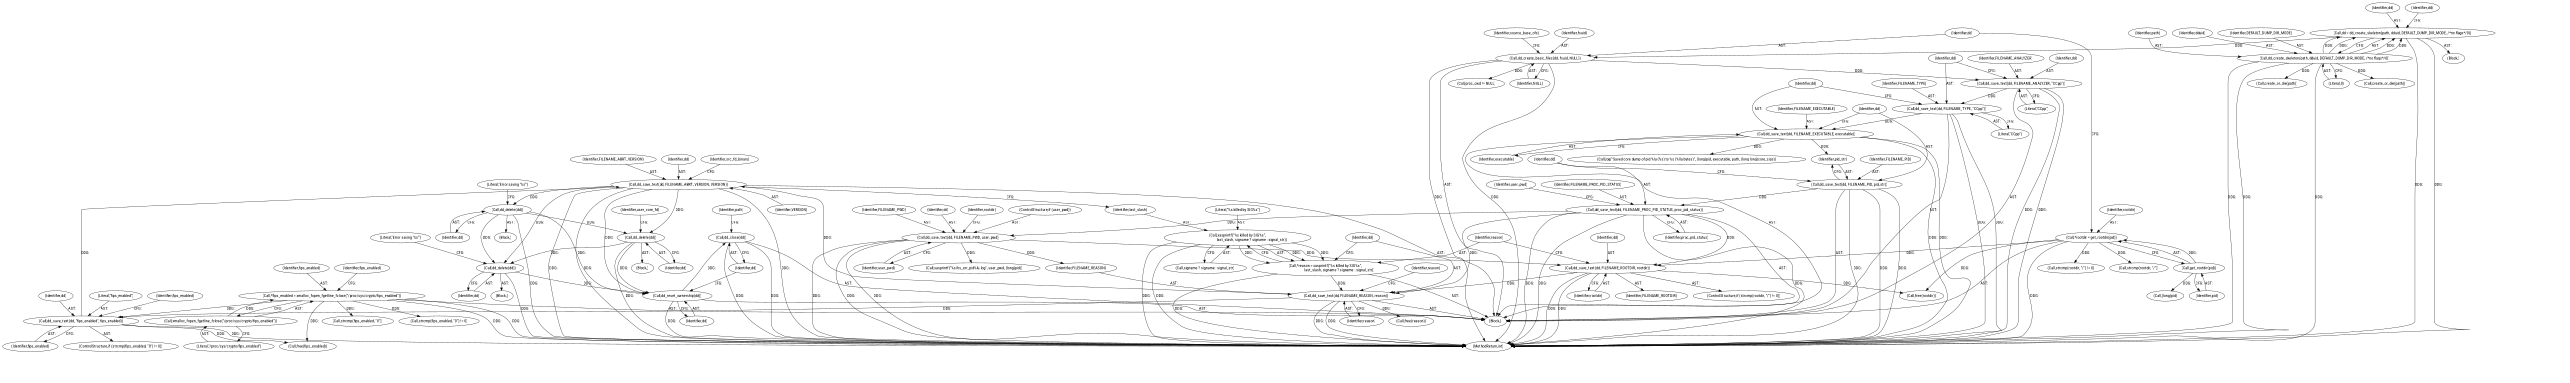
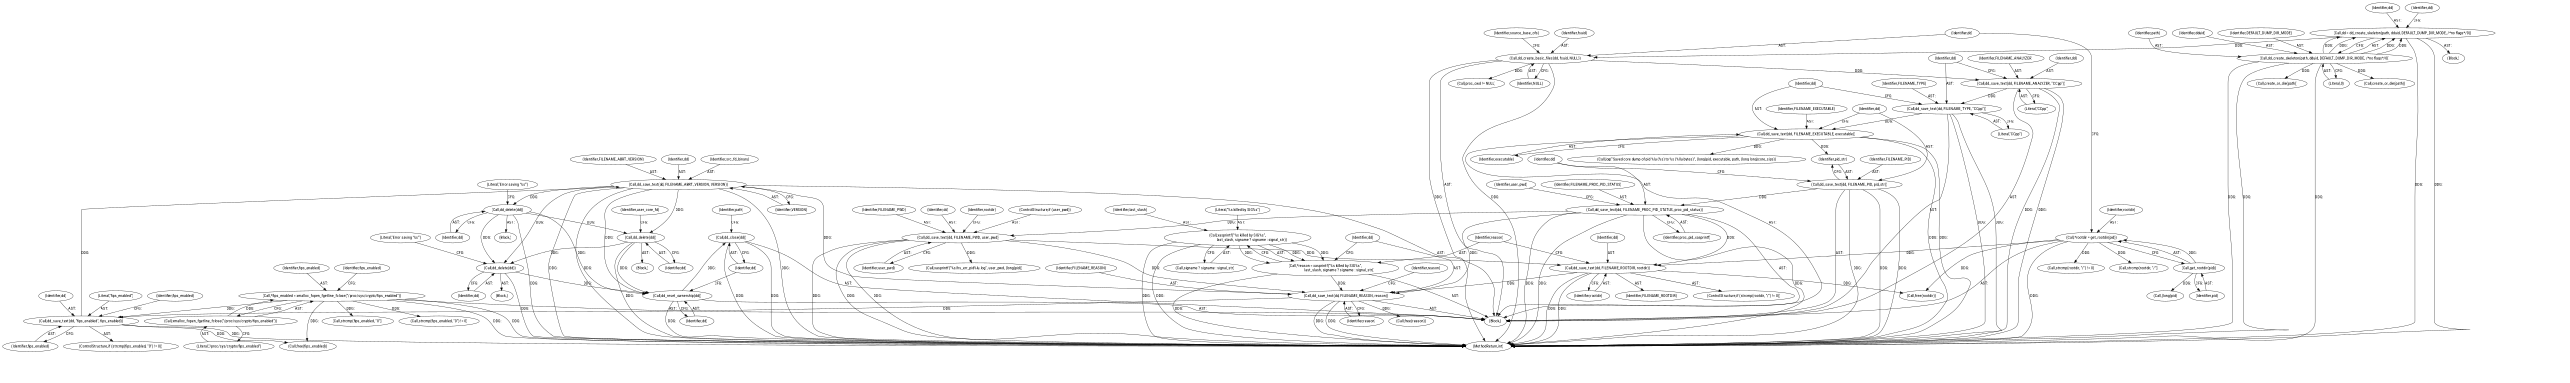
edge "(Identifier,src_fd_binary)" -> "(Call,dd_save_text(dd, FILENAME_ABRT_VERSION, VERSION))": label "CFG: " -> "AST: "
edge "(Call,dd_save_text(dd, FILENAME_ABRT_VERSION, VERSION))" -> "(Identifier,last_slash)": now "(Call,dd_save_text(dd, FILENAME_ABRT_VERSION, VERSION))" -> "(Identifier,VERSION)"
node "(Identifier,proc_pid_status)": label "(Identifier,proc_pid_status)" -> "(Identifier,proc_pid_xasprintf)"
edge "(Call,dd_save_text(dd, FILENAME_PWD, user_pwd))" -> "(Identifier,FILENAME_REASON)": now "(Call,dd_save_text(dd, FILENAME_PWD, user_pwd))" -> "(Call,dd_save_text(dd, FILENAME_REASON, reason))"
